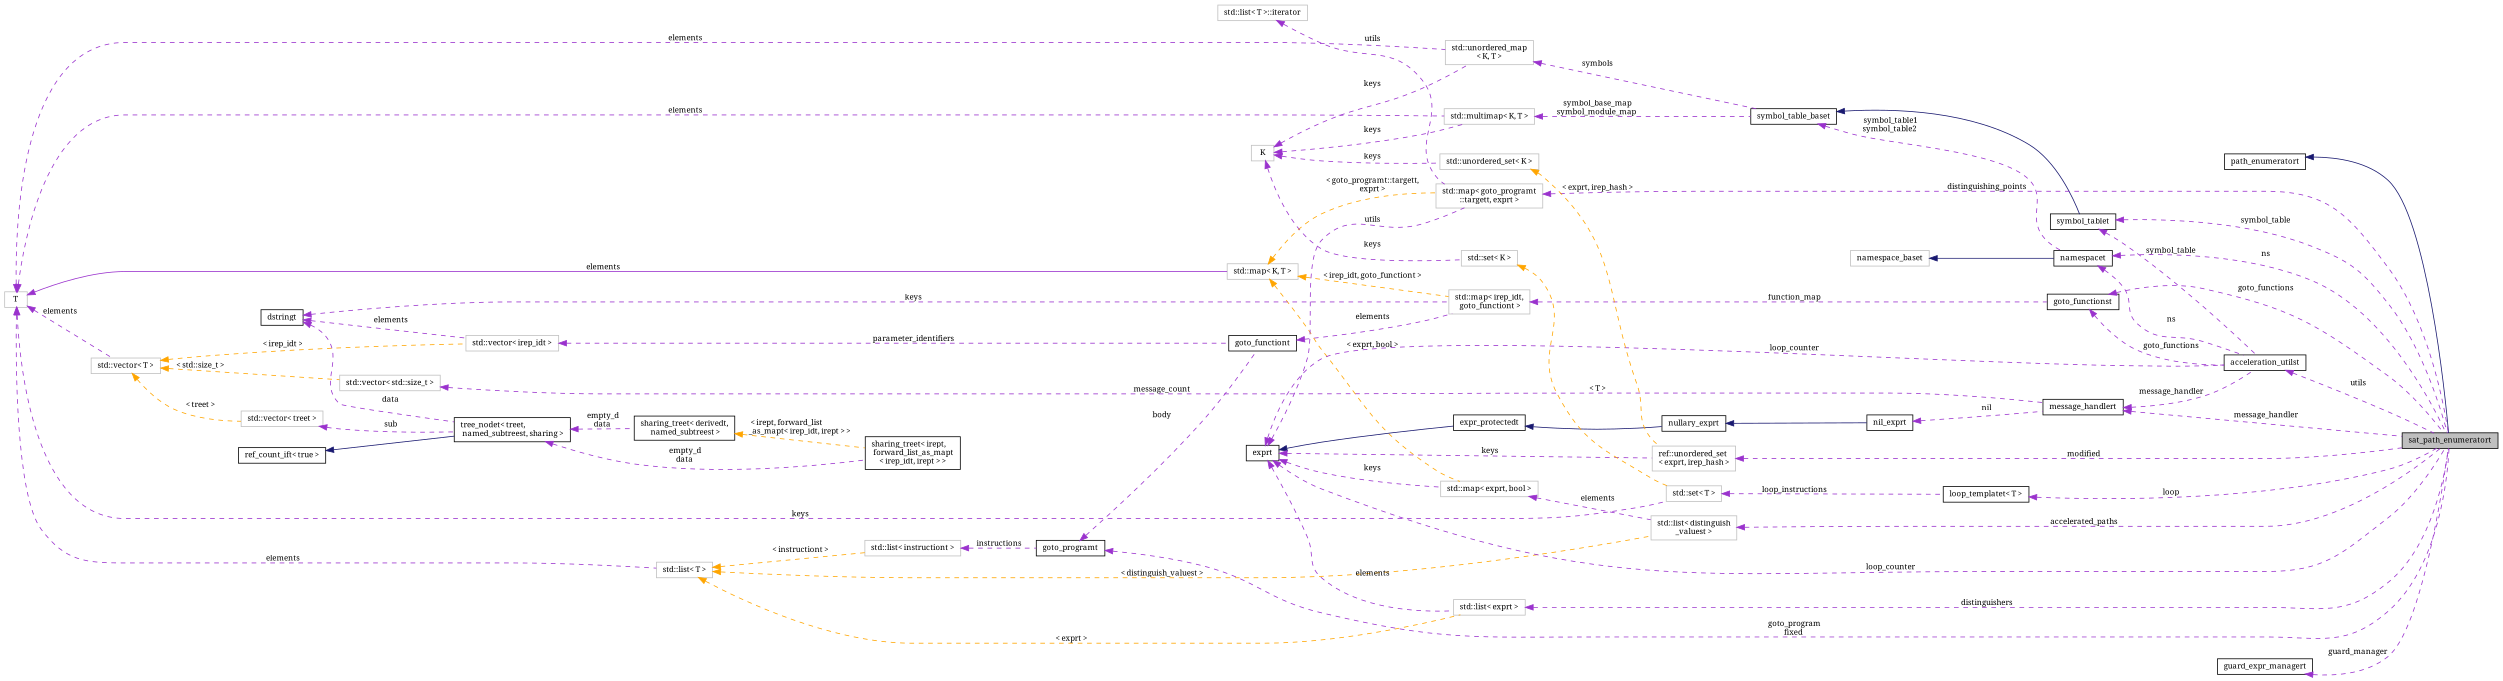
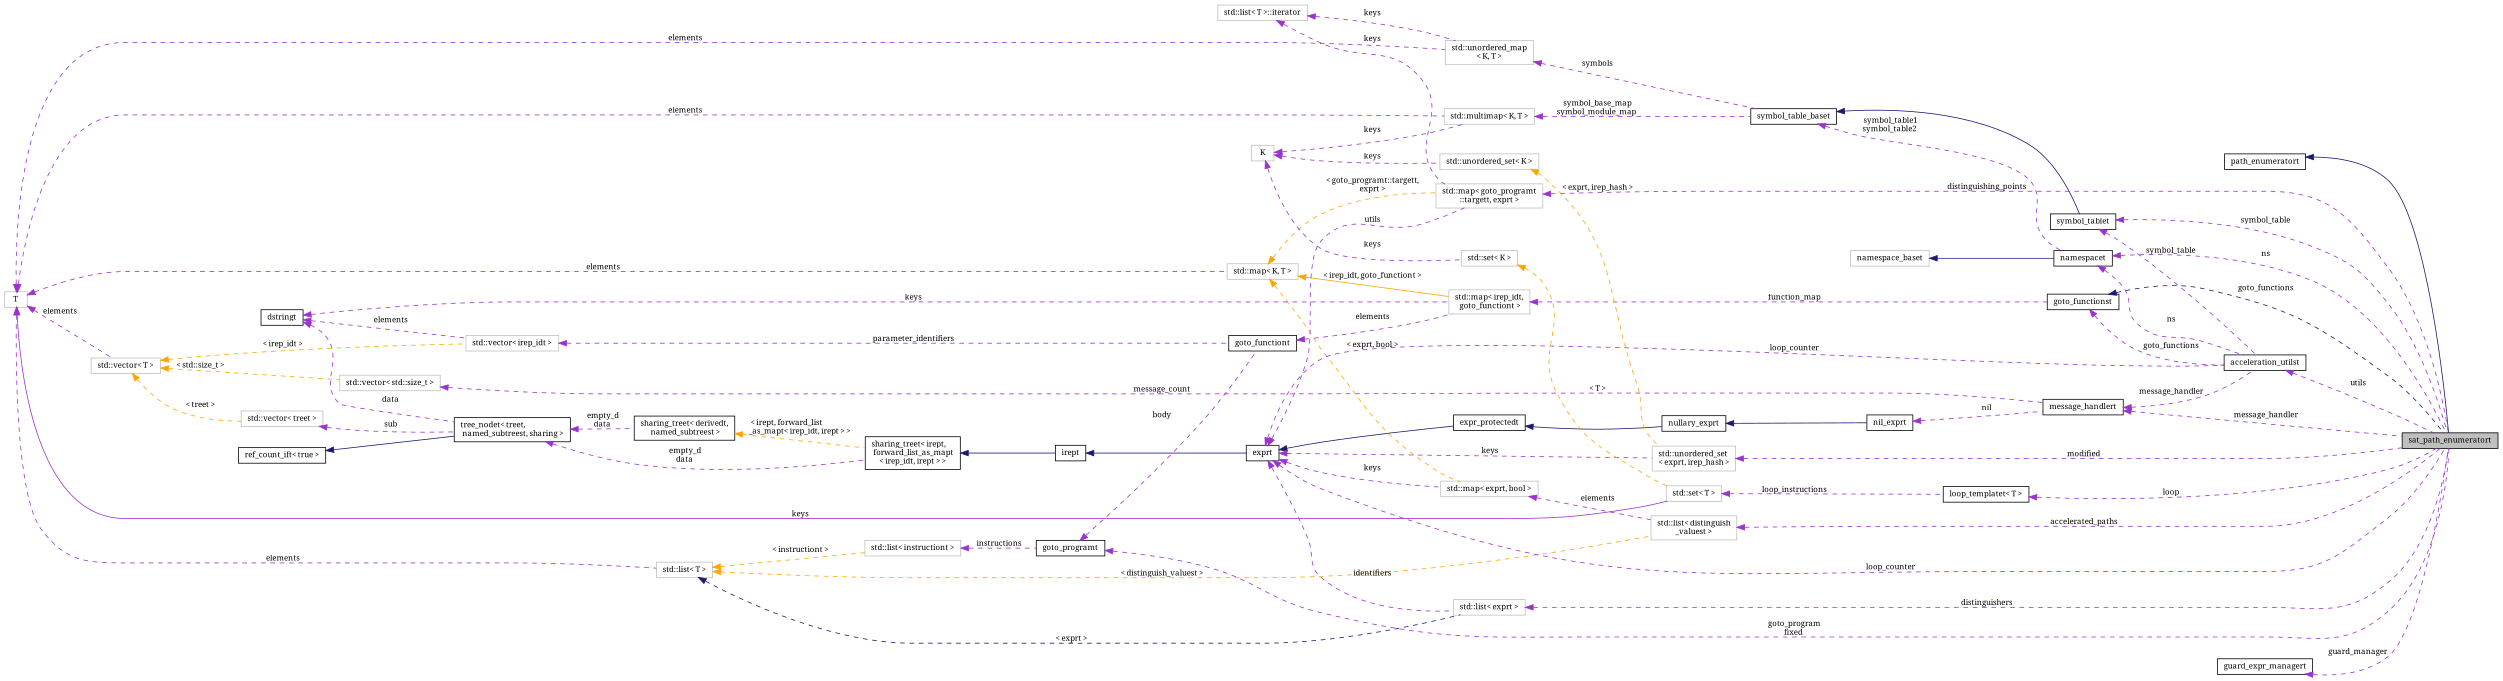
edge "std::map< goto_programt ::targett, exprt >" -> "std::list< T >::iterator": label " utils" -> " keys"
edge "std::unordered_map < K, T >" -> "K": now "std::unordered_map < K, T >" -> "std::list< T >::iterator"
edge "std::map< K, T >" -> "T": style solid -> dashed
edge "std::map< irep_idt, goto_functiont >" -> "std::map< K, T >": style dashed -> solid
edge "sat_path_enumeratort" -> "goto_functionst": color darkorchid3 -> midnightblue
node "irept": added
node "ref::unordered_set < exprt, irep_hash >": label "ref::unordered_set < exprt, irep_hash >" -> "std::unordered_set < exprt, irep_hash >"
edge "std::set< T >" -> "T": style dashed -> solid
edge "std::list< exprt >" -> "exprt": label " elements" -> " identifiers"
edge "std::list< exprt >" -> "std::list< T >": color orange -> midnightblue
